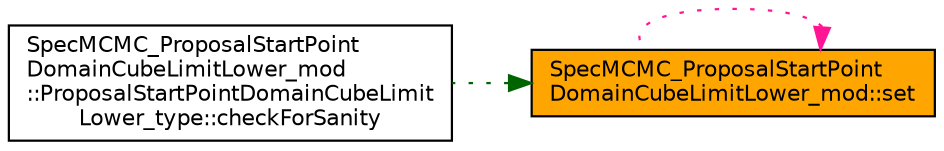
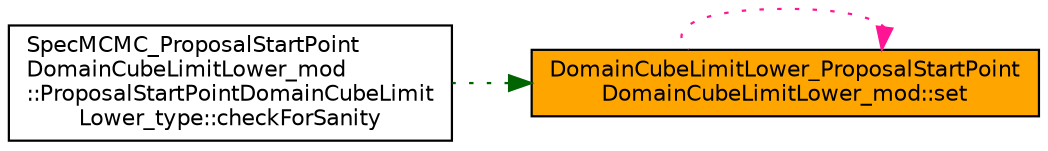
node "SpecMCMC_ProposalStartPoint DomainCubeLimitLower_mod::set": label "SpecMCMC_ProposalStartPoint DomainCubeLimitLower_mod::set" -> "DomainCubeLimitLower_ProposalStartPoint DomainCubeLimitLower_mod::set"
